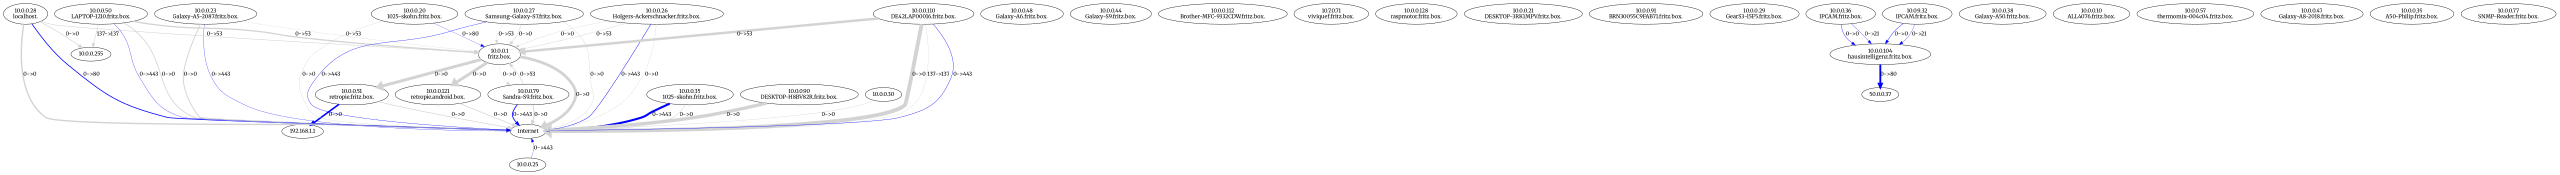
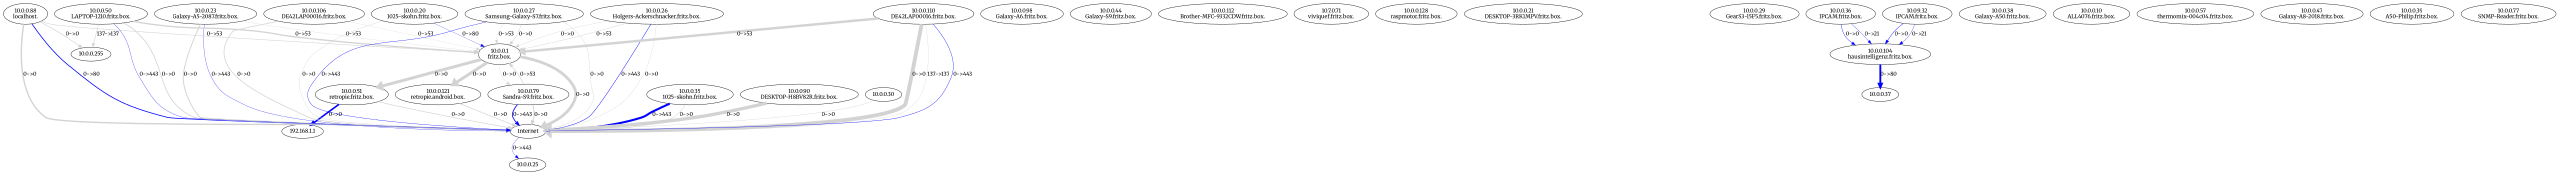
node "10.0.0.28 localhost.": label "10.0.0.28 localhost." -> "10.0.0.88 localhost."
node "10.0.0.106 DE42LAP00016.fritz.box.": added
node "10.0.0.48 Galaxy-A6.fritz.box.": label "10.0.0.48 Galaxy-A6.fritz.box." -> "10.0.0.98 Galaxy-A6.fritz.box."
node "10.0.0.91 BRN30055C9FAB71.fritz.box.": removed
node "50.0.0.37": label "50.0.0.37" -> "10.0.0.37"
edge "10.0.0.25" -> "Internet": reversed
